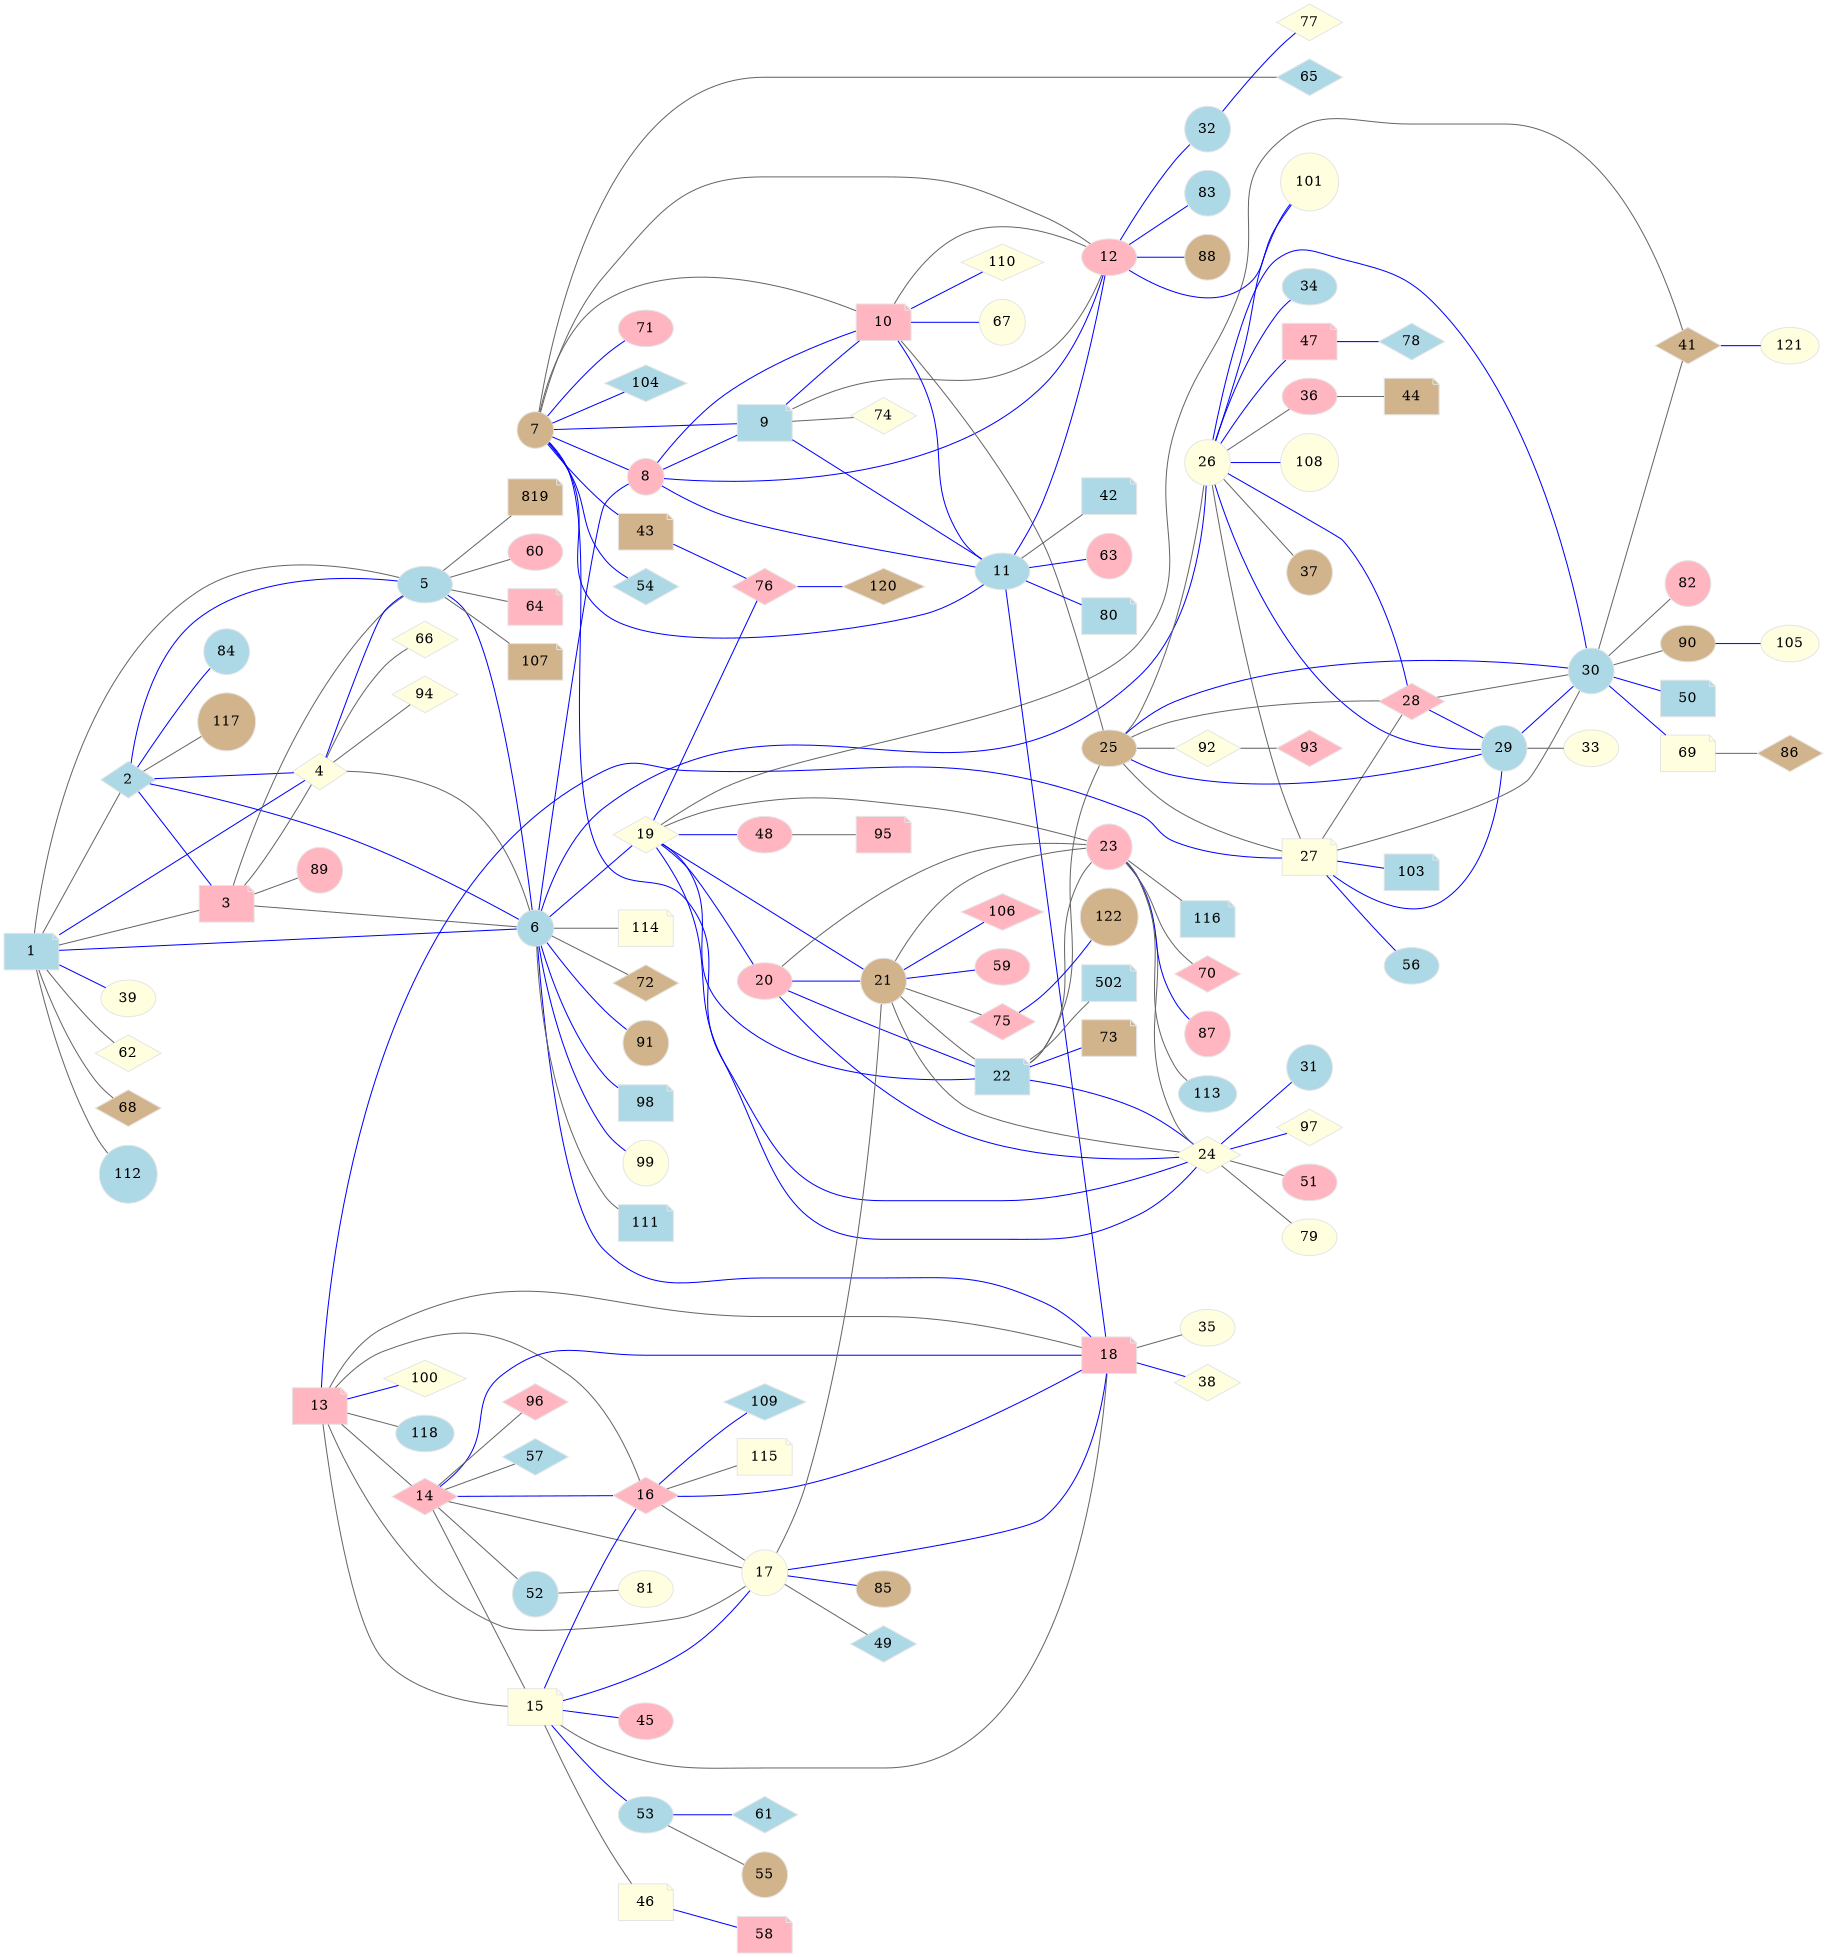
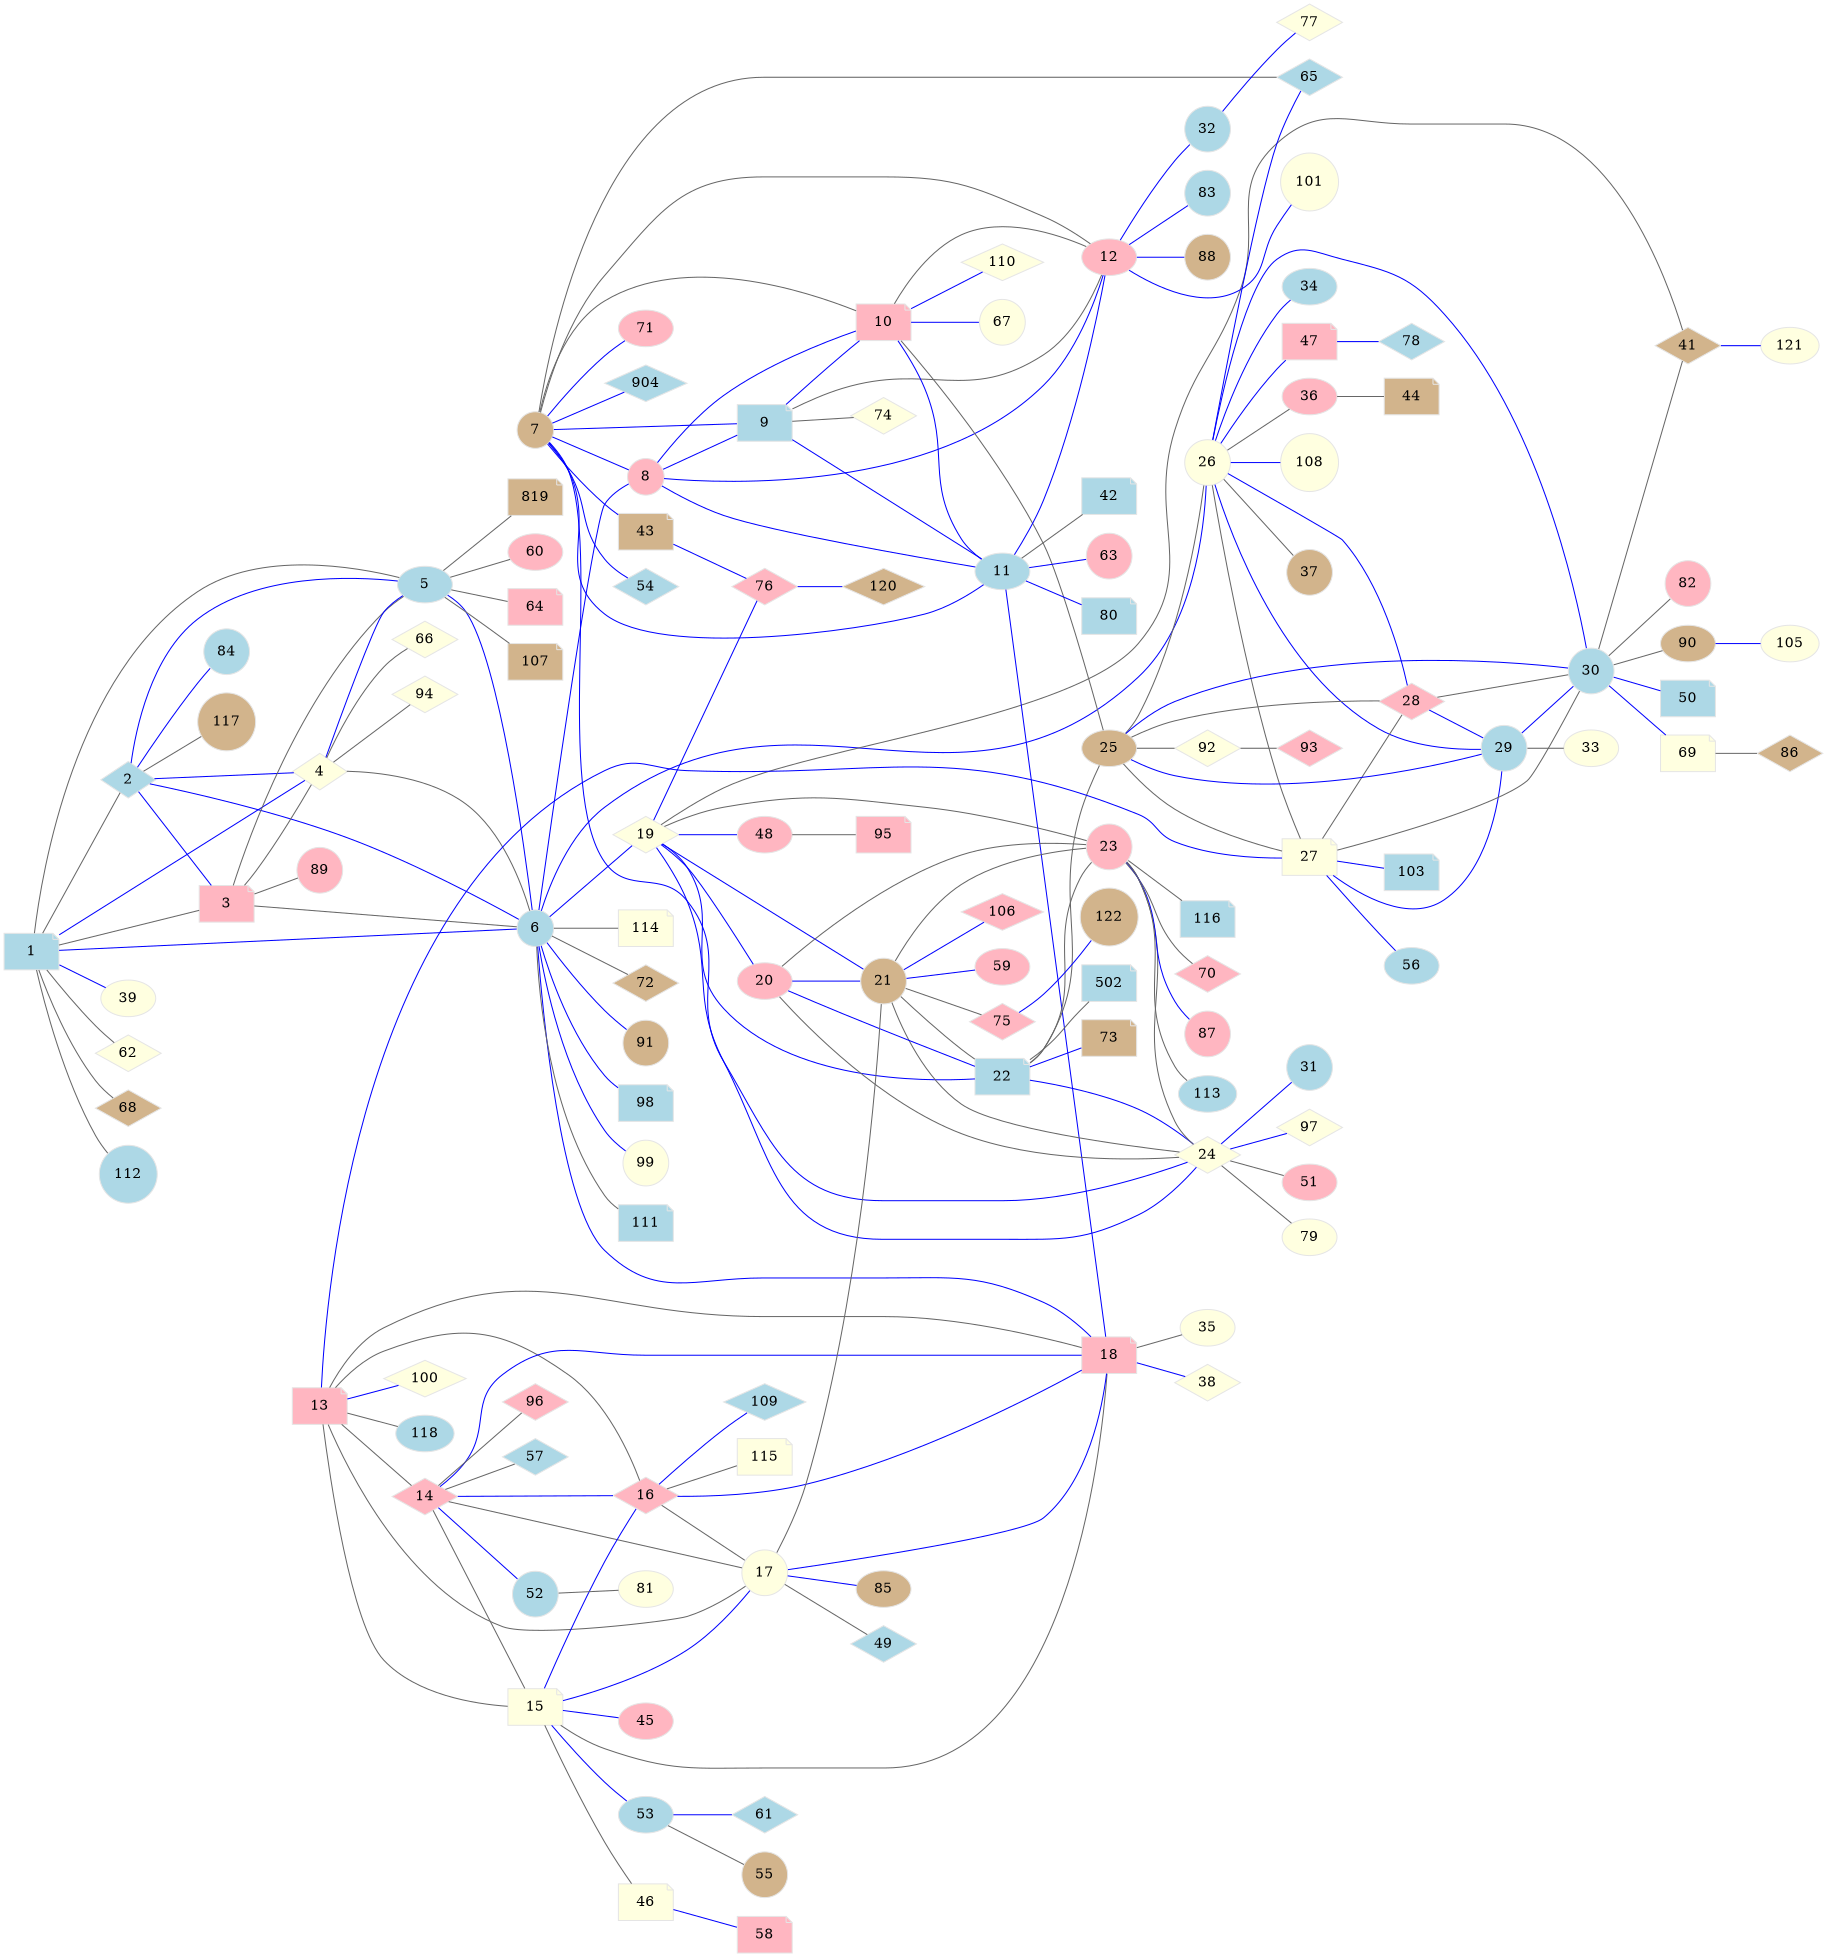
edge "101" -- "26": now "65" -- "26"
node "104": label "104" -> "904"
edge "20" -- "24": color blue -> gray40
edge "14" -- "52": color gray40 -> blue
